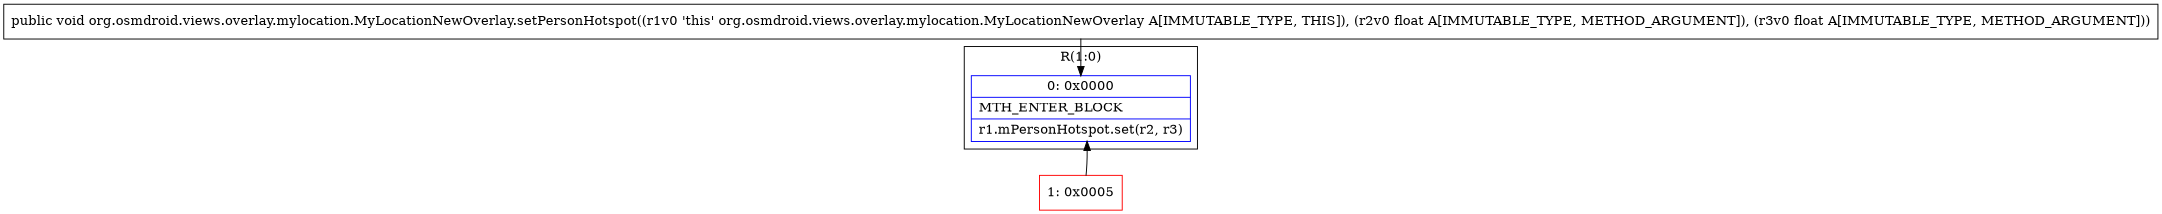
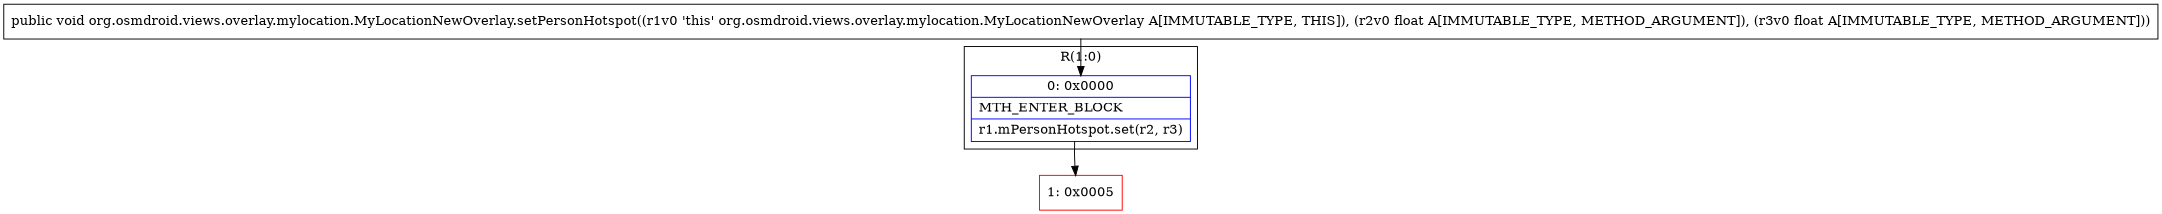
edge "1: 0x0005" -> "0: 0x0000": reversed
